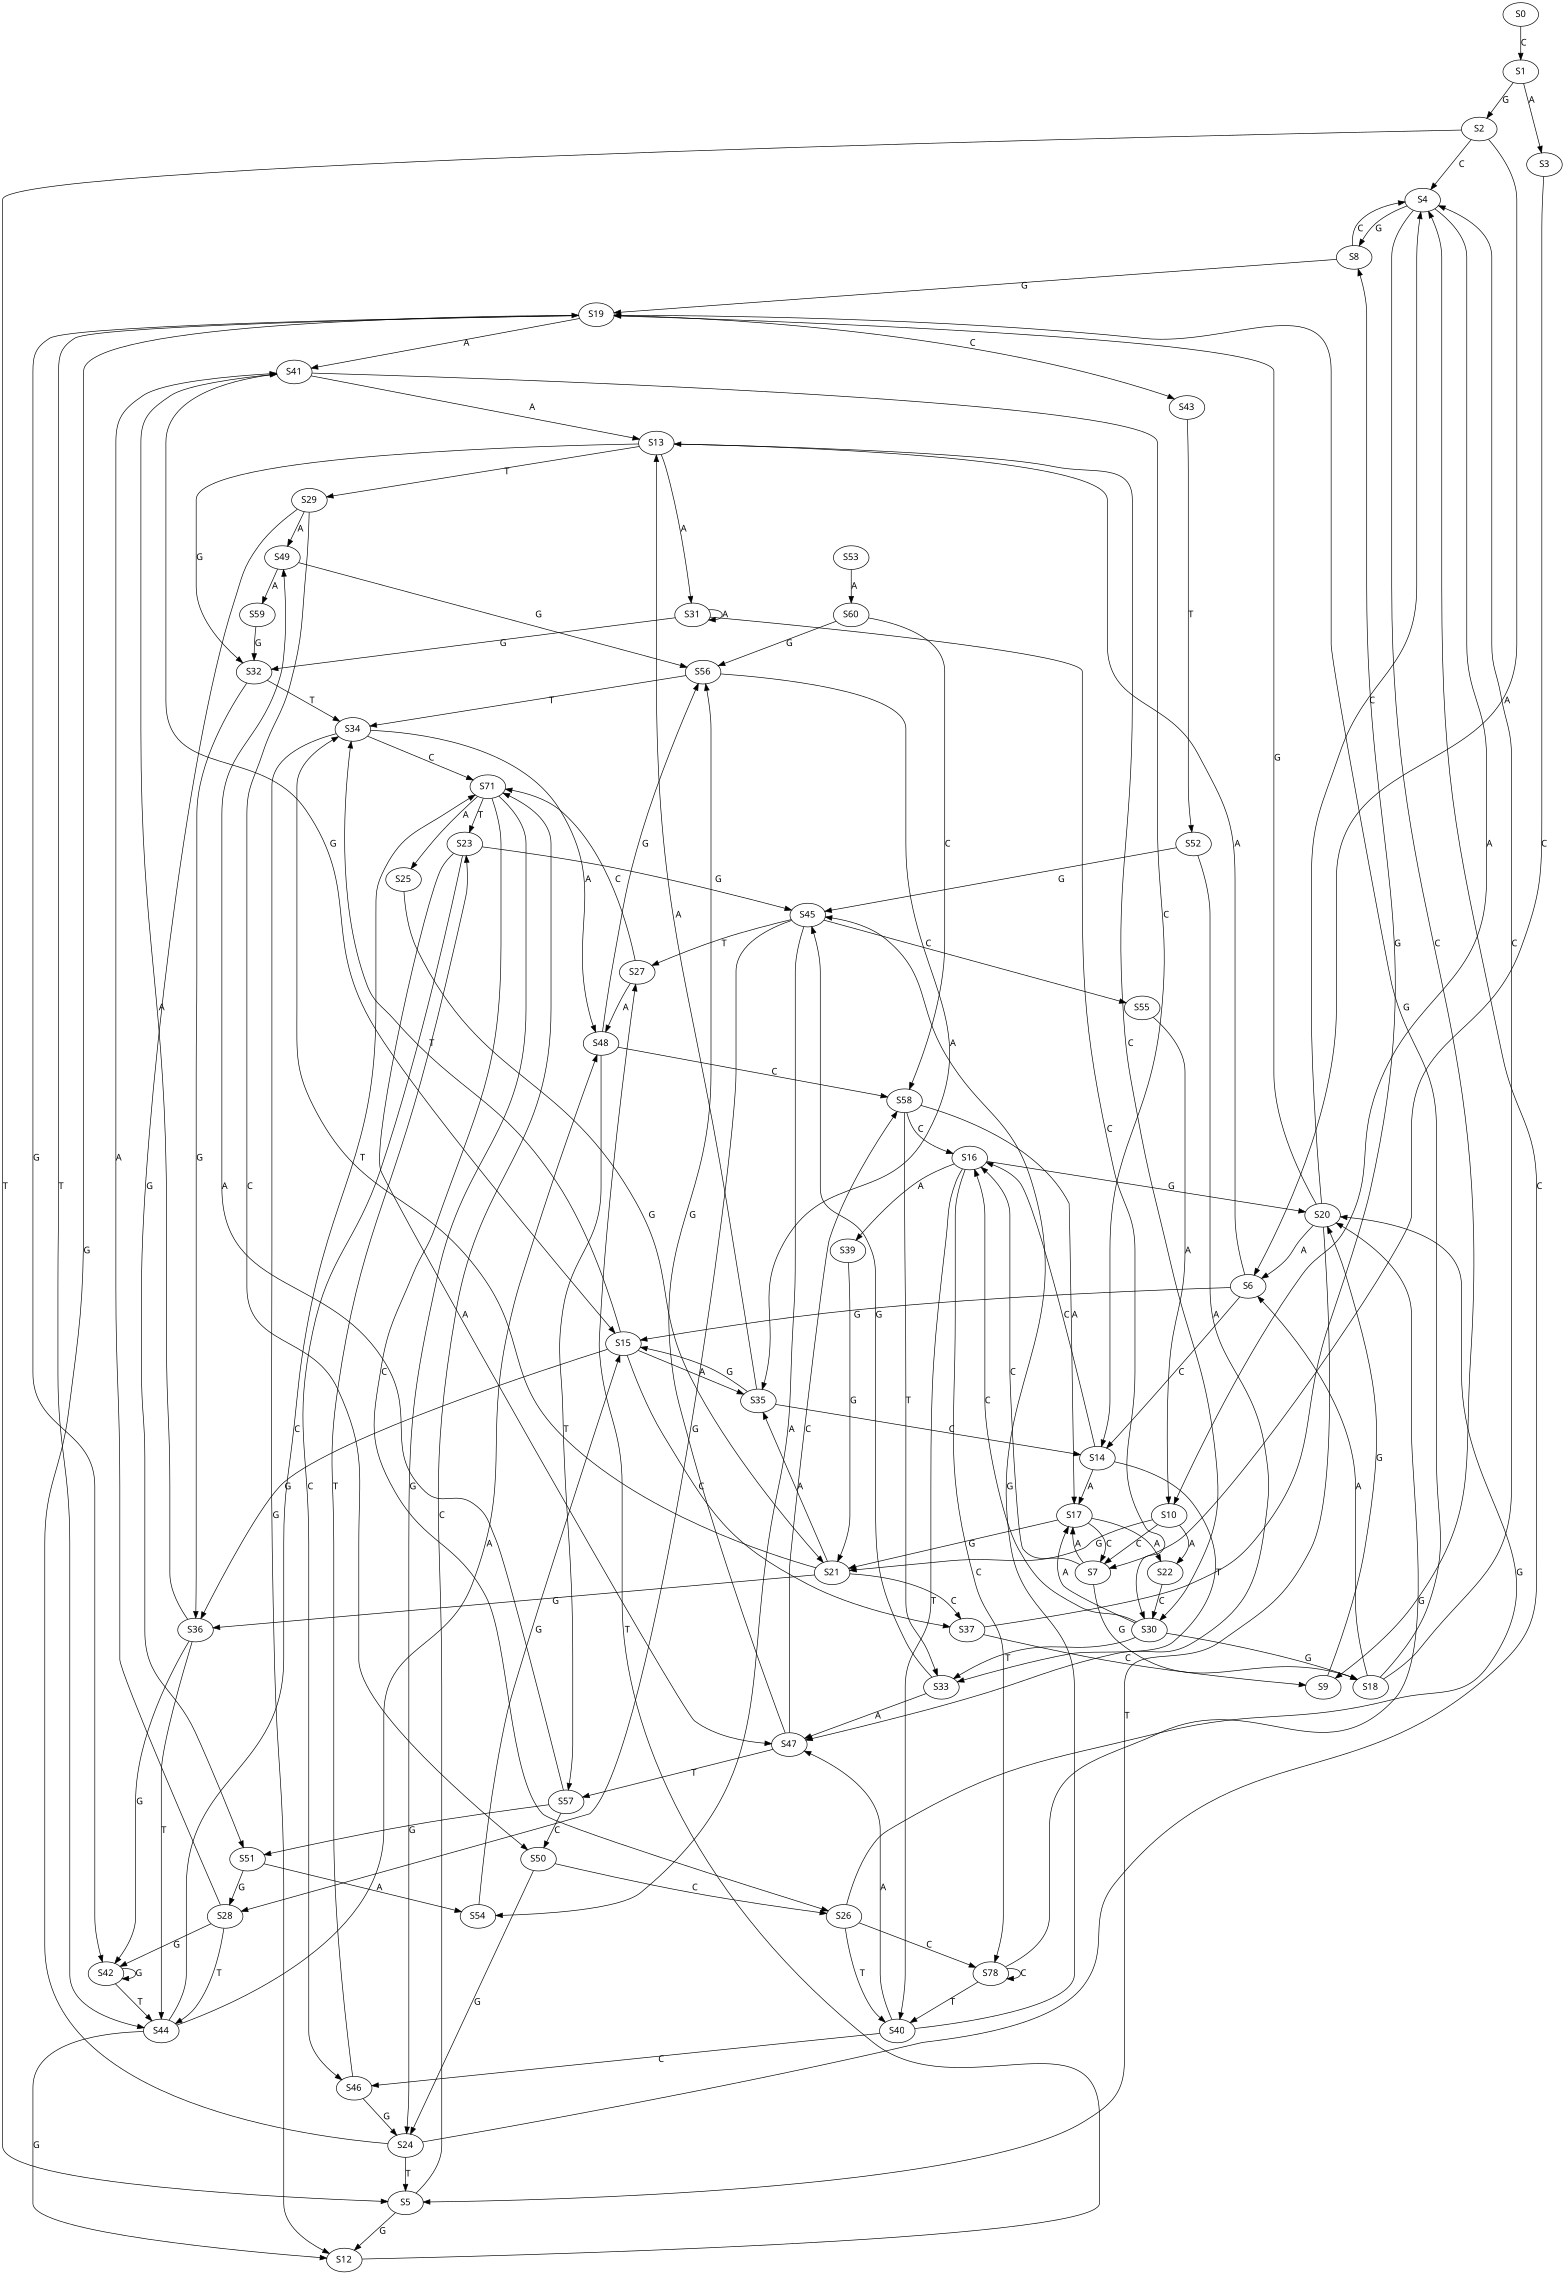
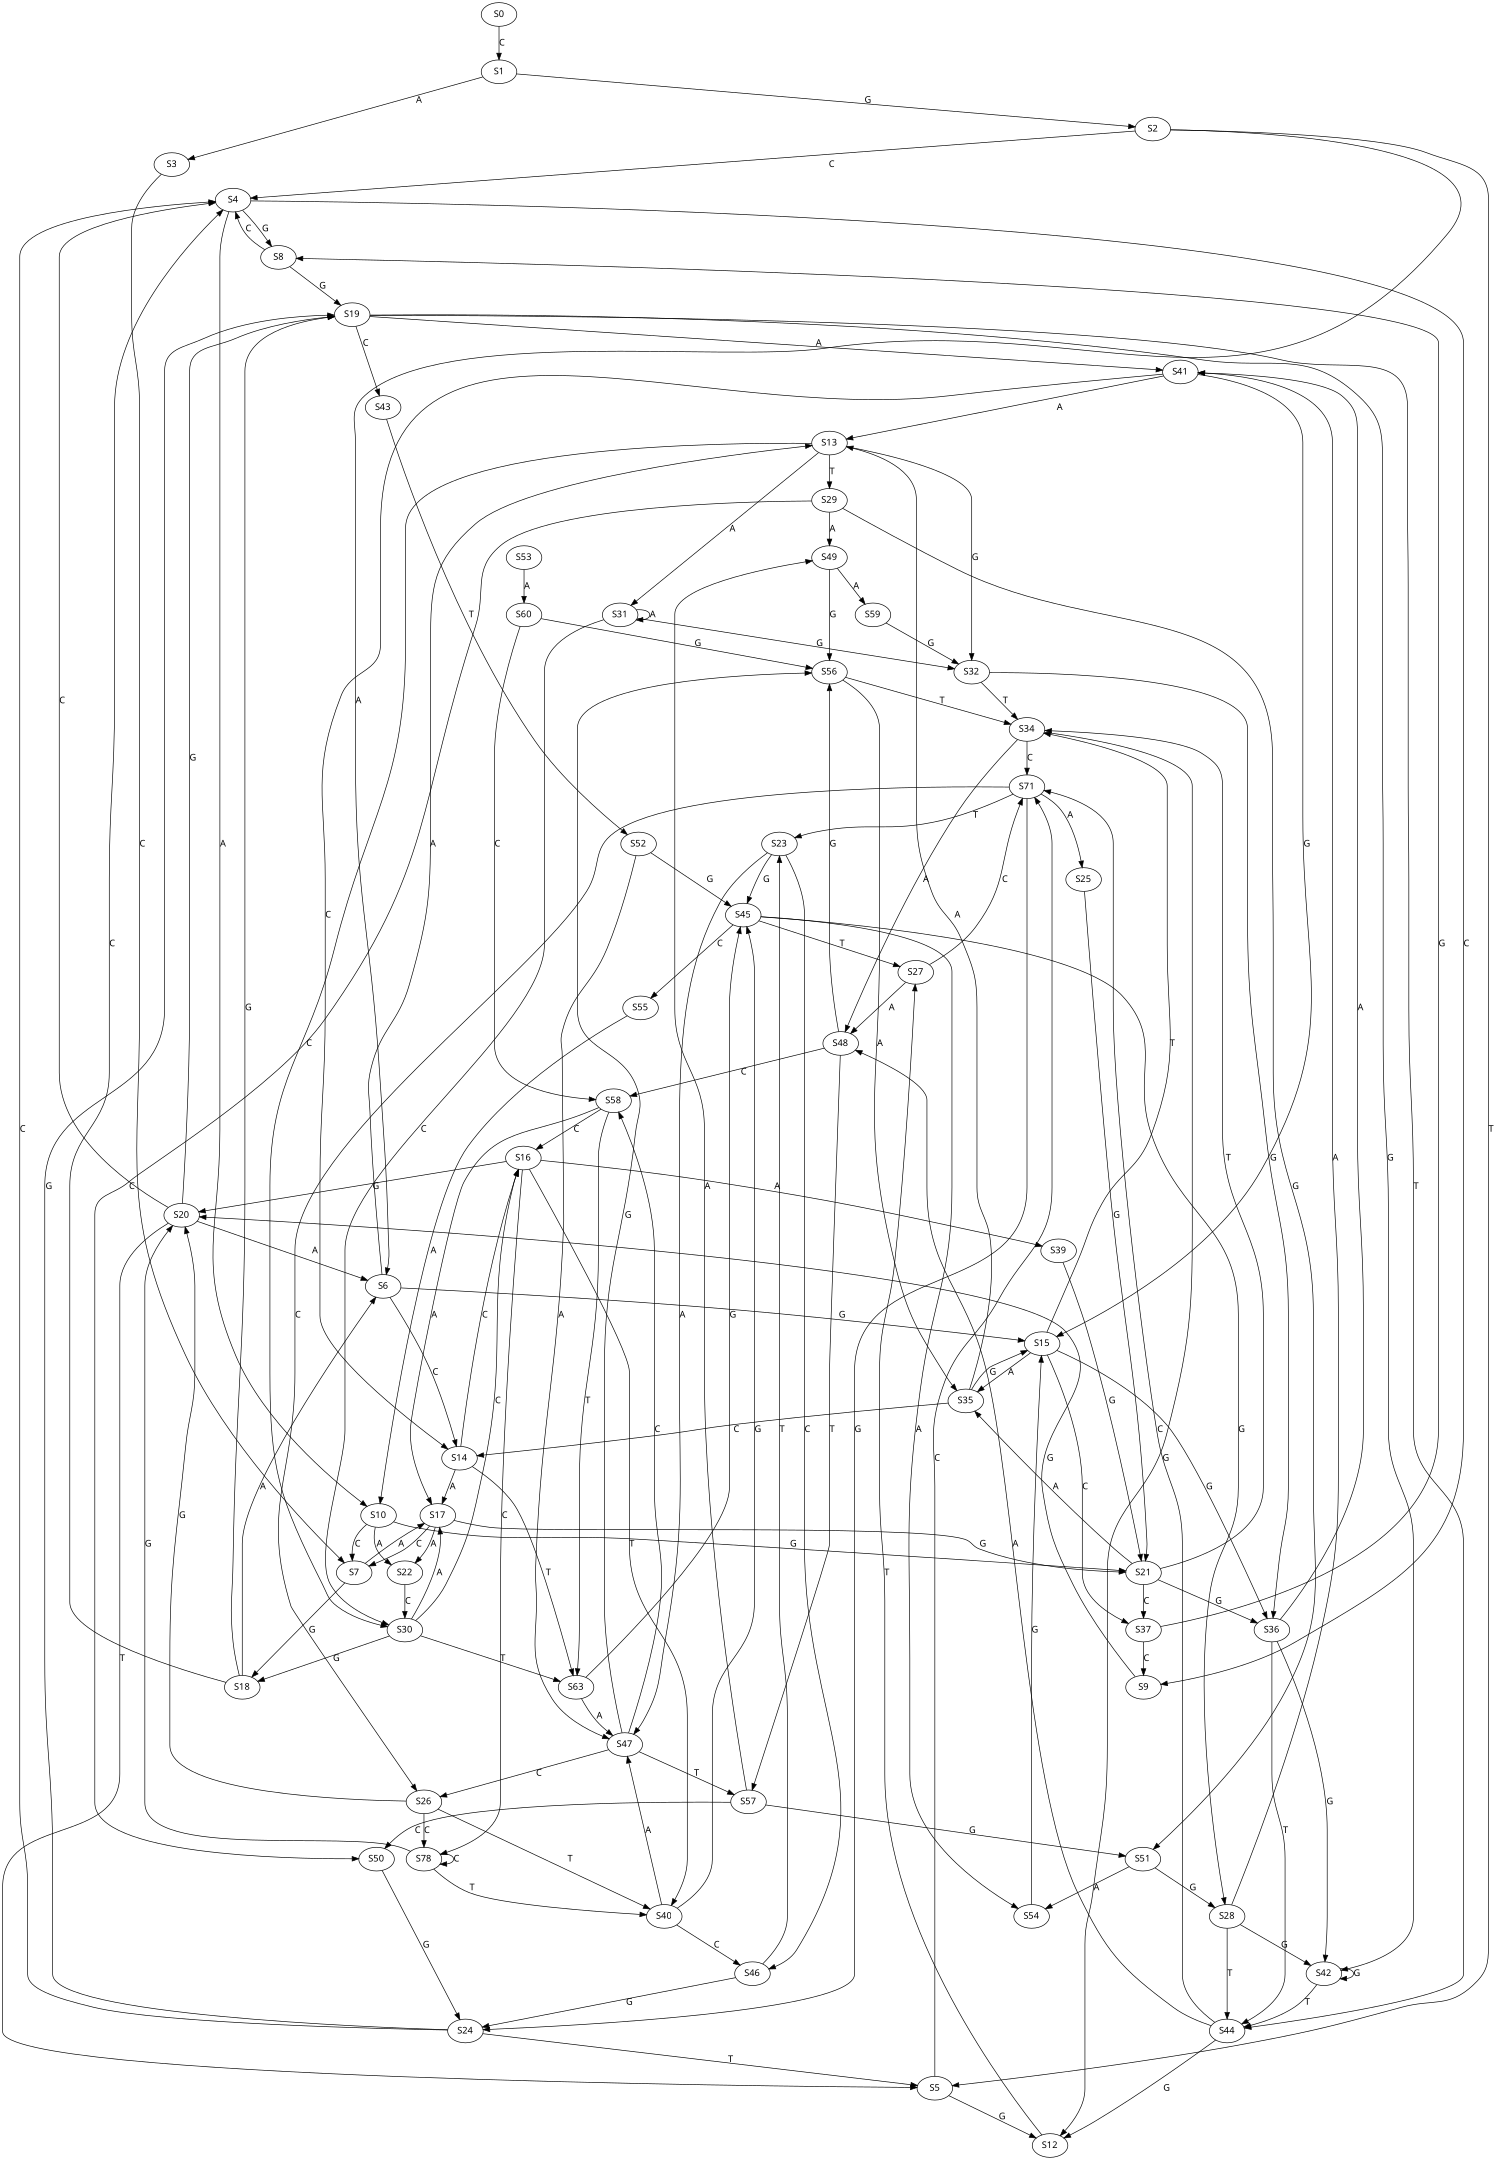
edge "S7" -> "S16": removed, label "C"
node "S33": label "S33" -> "S63"
edge "S50" -> "S26": now "S47" -> "S26"
